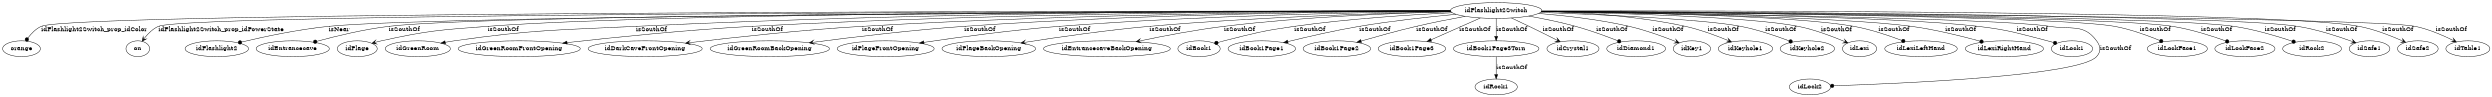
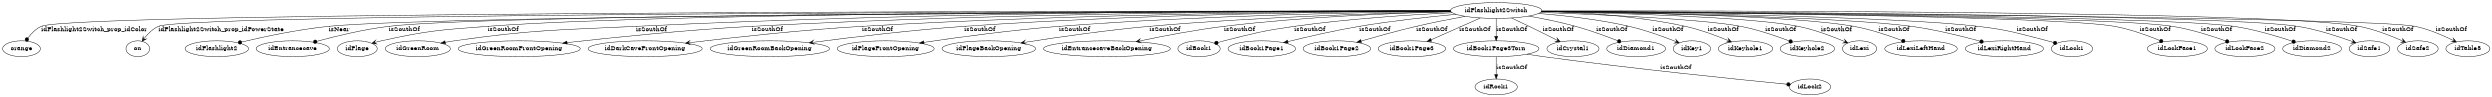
edge "idFlashlight2Switch" -> "idLock2": now "idBook1Page3Torn" -> "idLock2"
node "idRock2": label "idRock2" -> "idDiamond2"
node "idTable1": label "idTable1" -> "idTable5"
